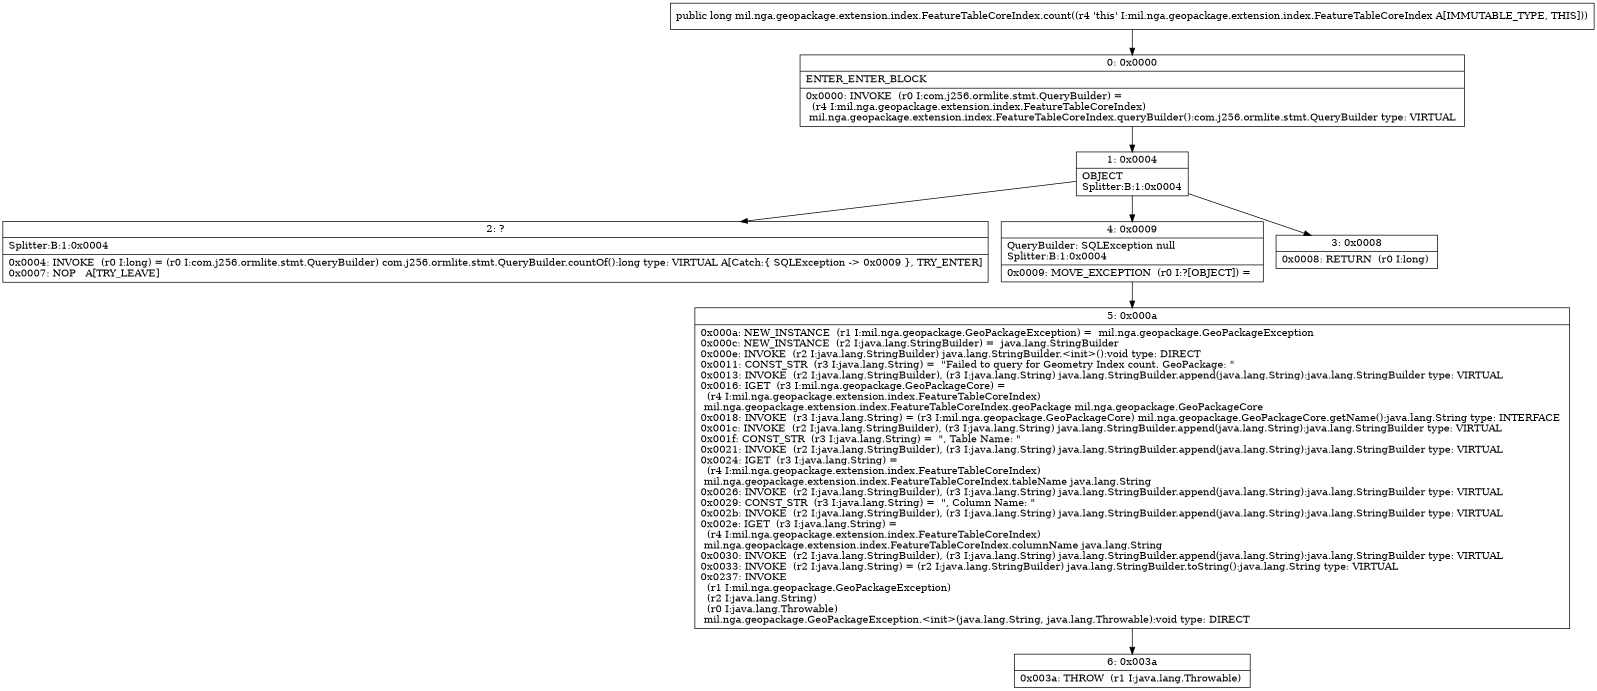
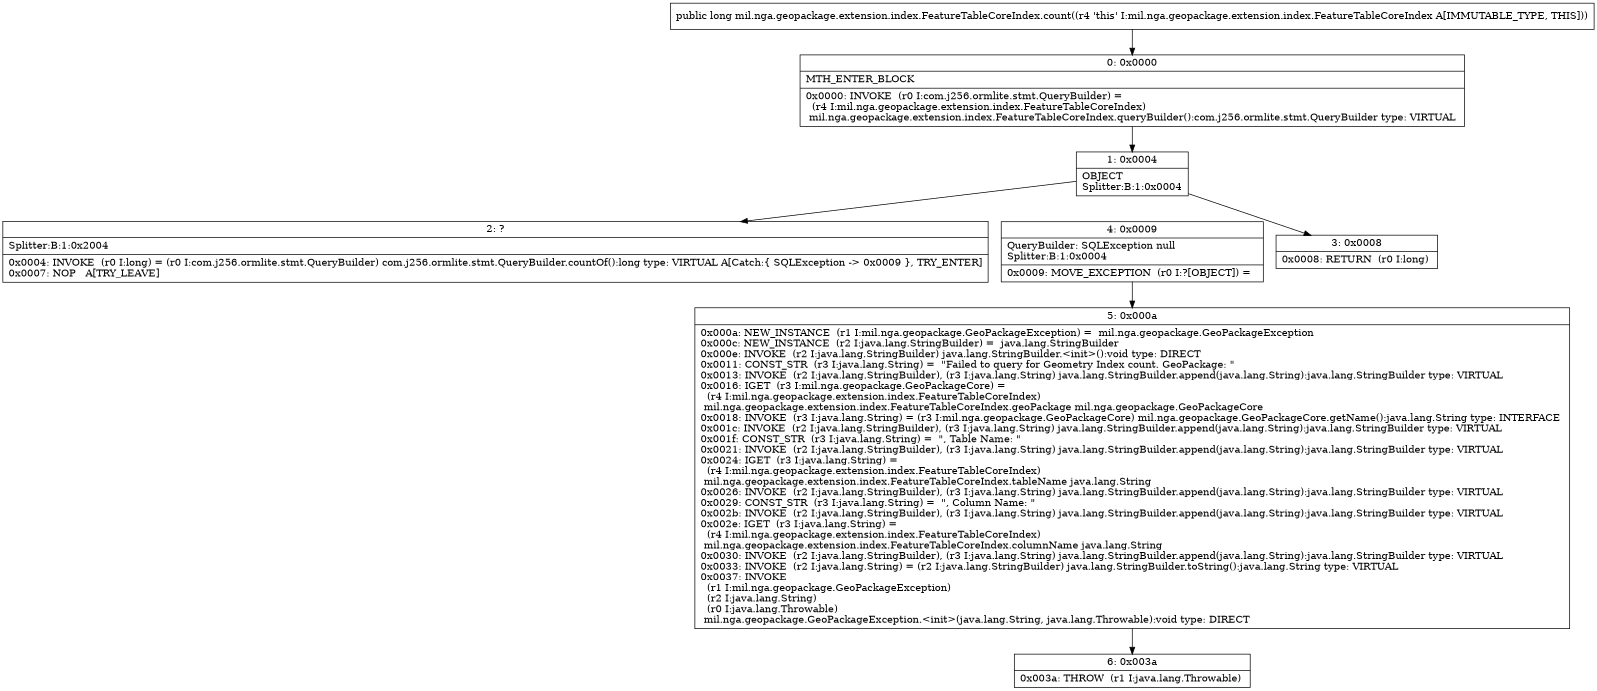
node "0: 0x0000": text "ENTER_ENTER_BLOCK" -> "MTH_ENTER_BLOCK"
edge "1: 0x0004" -> "4: 0x0009": removed
node "2: ?": text "Splitter:B:1:0x0004" -> "Splitter:B:1:0x2004"
node "5: 0x000a": text "0x0237: INVOKE" -> "0x0037: INVOKE"
